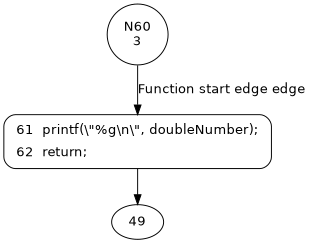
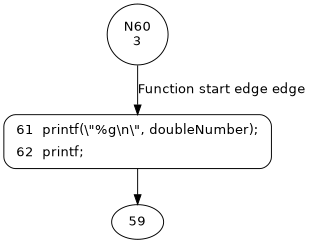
node "61": text "return;" -> "printf;"
node "49": label "49" -> "59"
